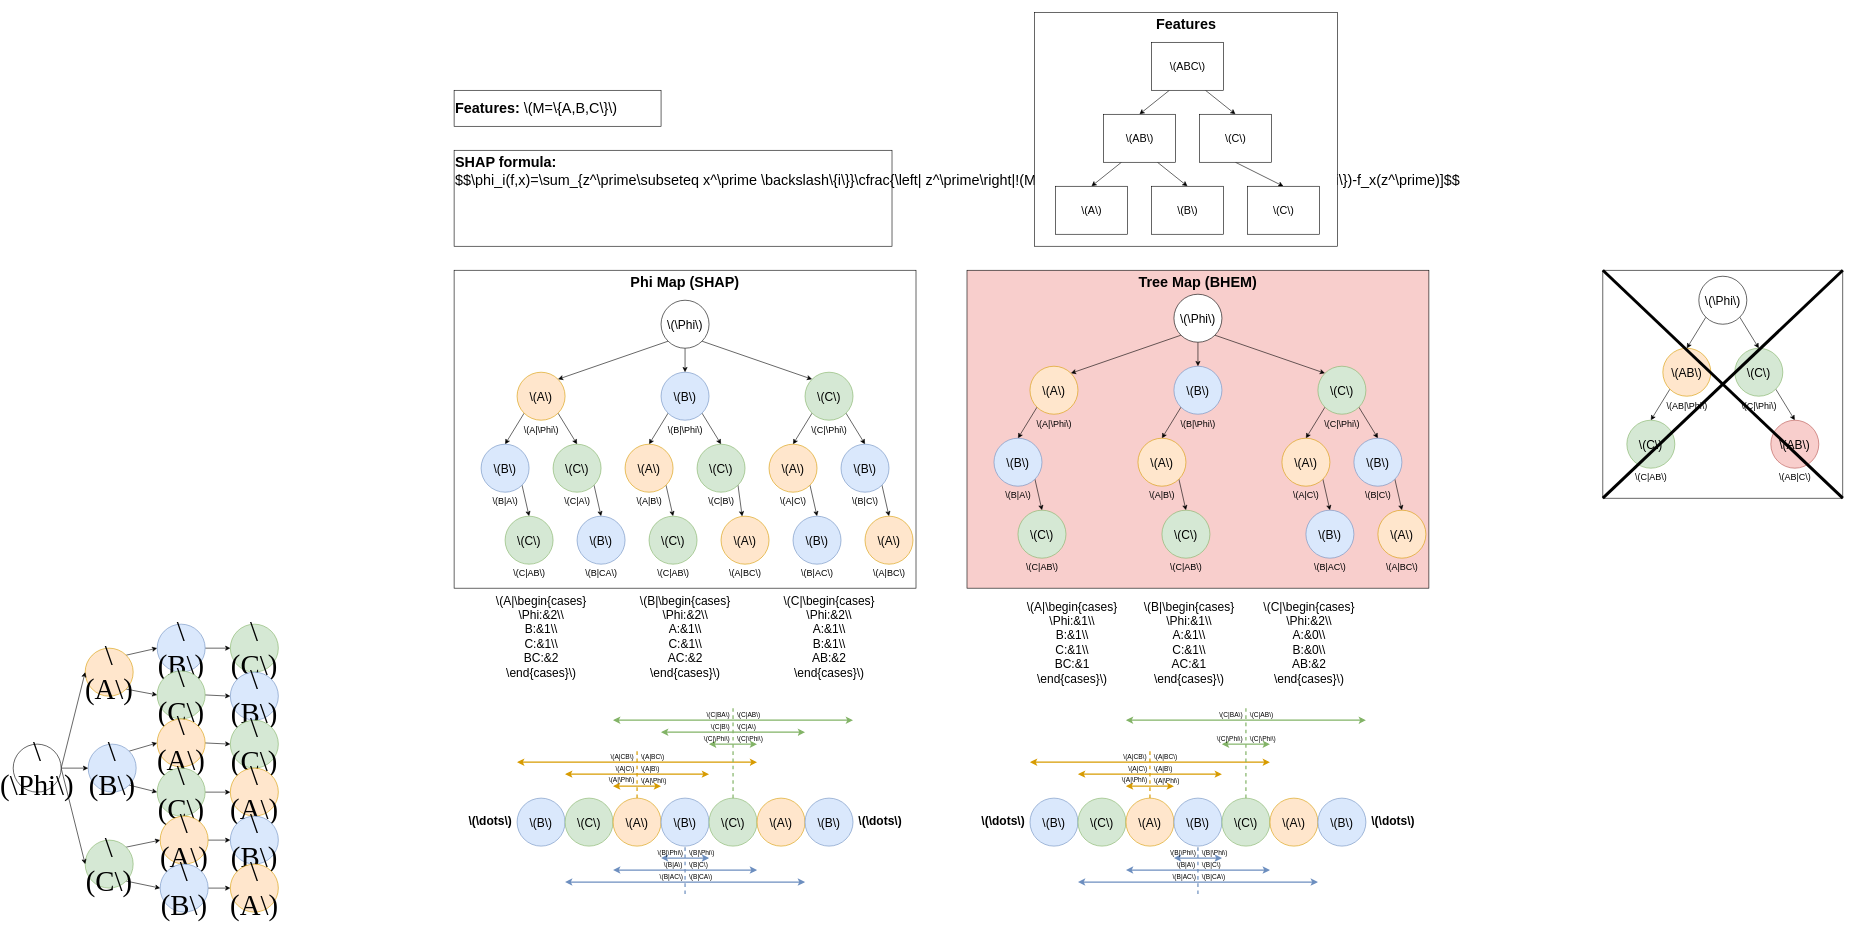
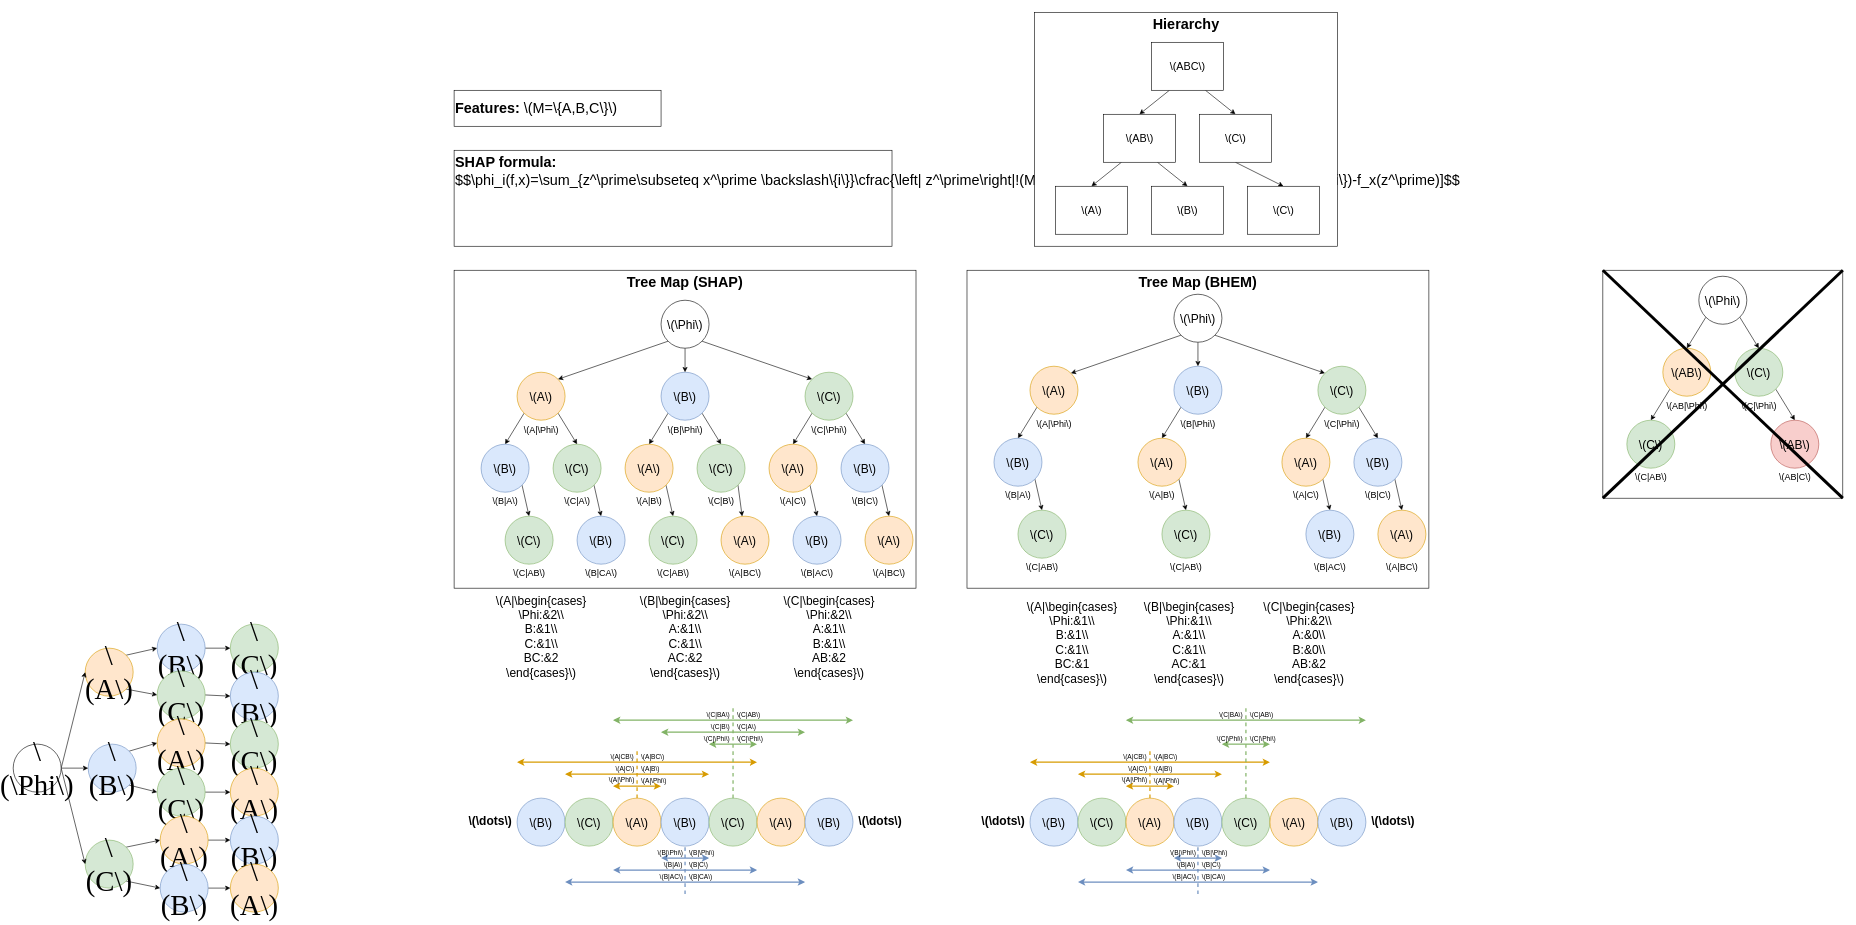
node "Features": label "Features" -> "Hierarchy"
node "Phi Map (SHAP)": label "Phi Map (SHAP)" -> "Tree Map (SHAP)"
node "Tree Map (BHEM)": fillcolor #f8cecc -> #ffffff
